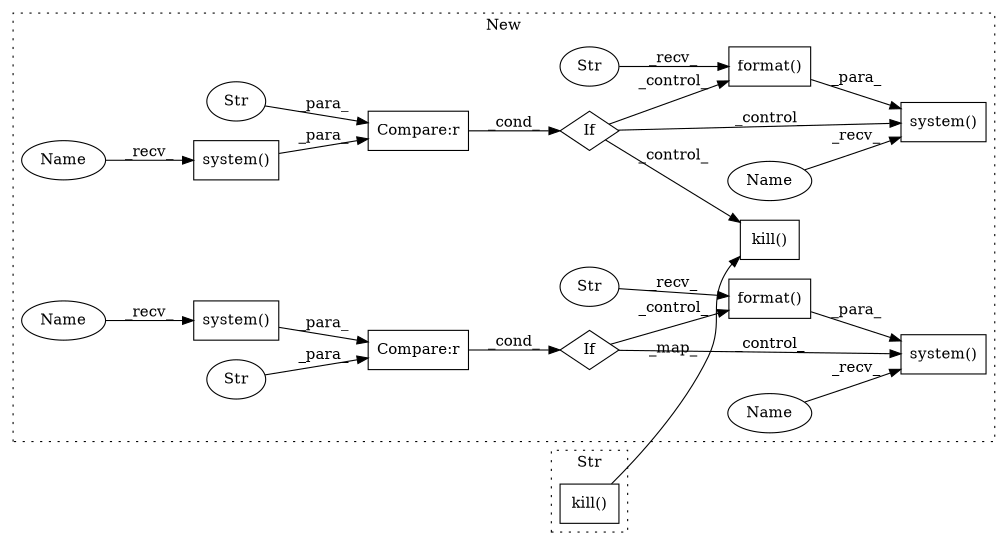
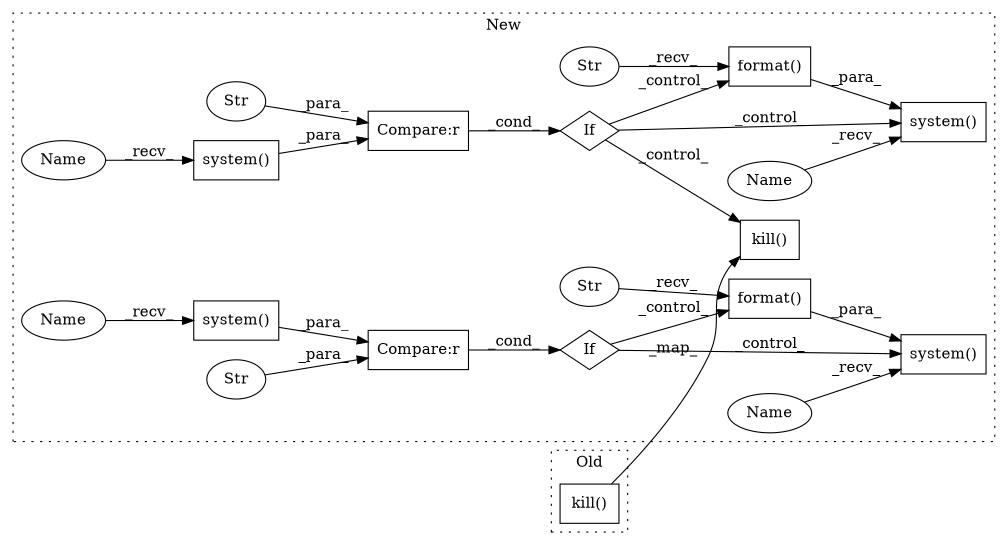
cluster "Str": label "Str" -> "Old"
